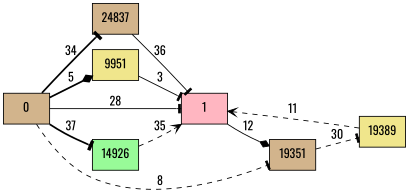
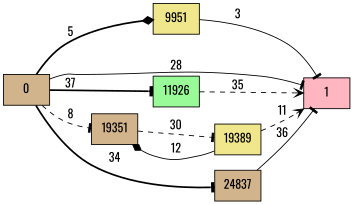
edge "1" -> "19351": now "19389" -> "19351"
node "14926": label "14926" -> "11926"
